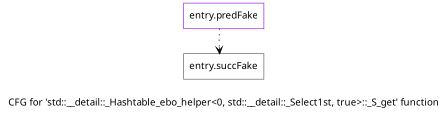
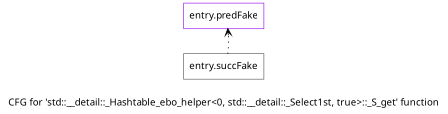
edge "entry.predFake" -> "entry.succFake": reversed
